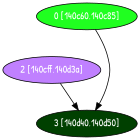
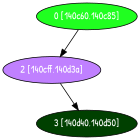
edge "0 [140c60,140c85]" -> "3 [140d40,140d50]": now "0 [140c60,140c85]" -> "2 [140cff,140d3a]"
